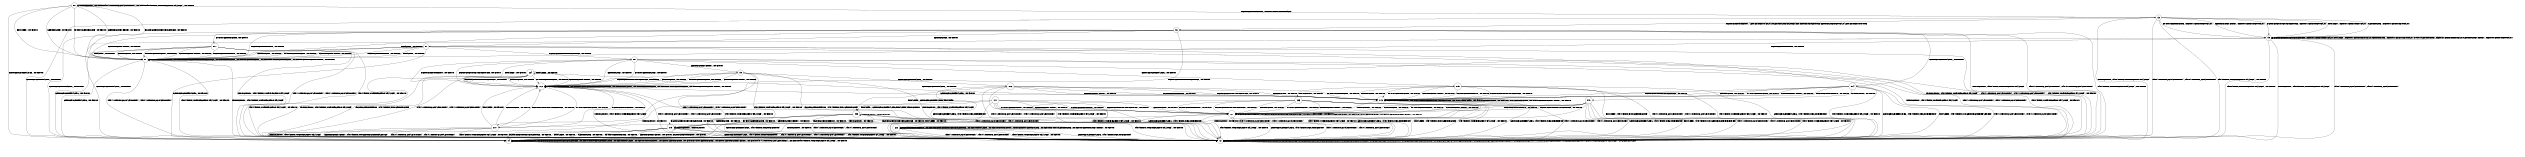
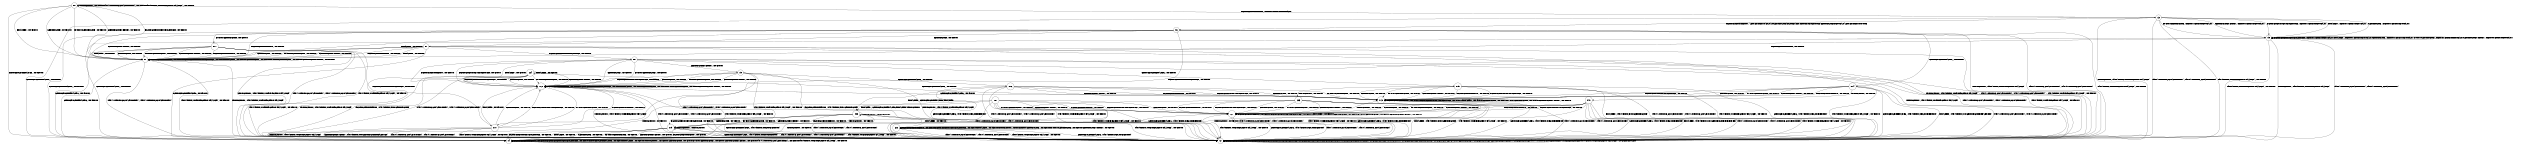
node "s17": label "s17" -> "s87"
edge "s21" -> "s10": now "s11" -> "s10"
